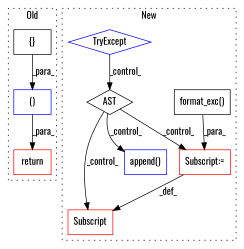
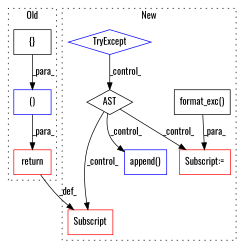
edge "Subscript:=" -> "Subscript": now "return" -> "Subscript"
